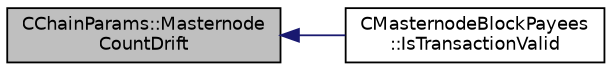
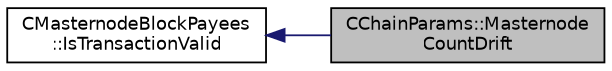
edge "CMasternodeBlockPayees ::IsTransactionValid" -> "CChainParams::Masternode CountDrift": reversed
